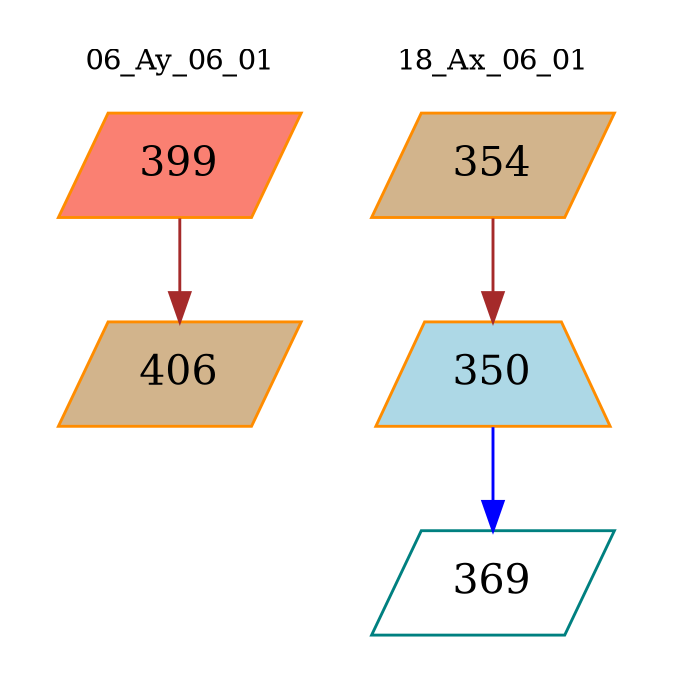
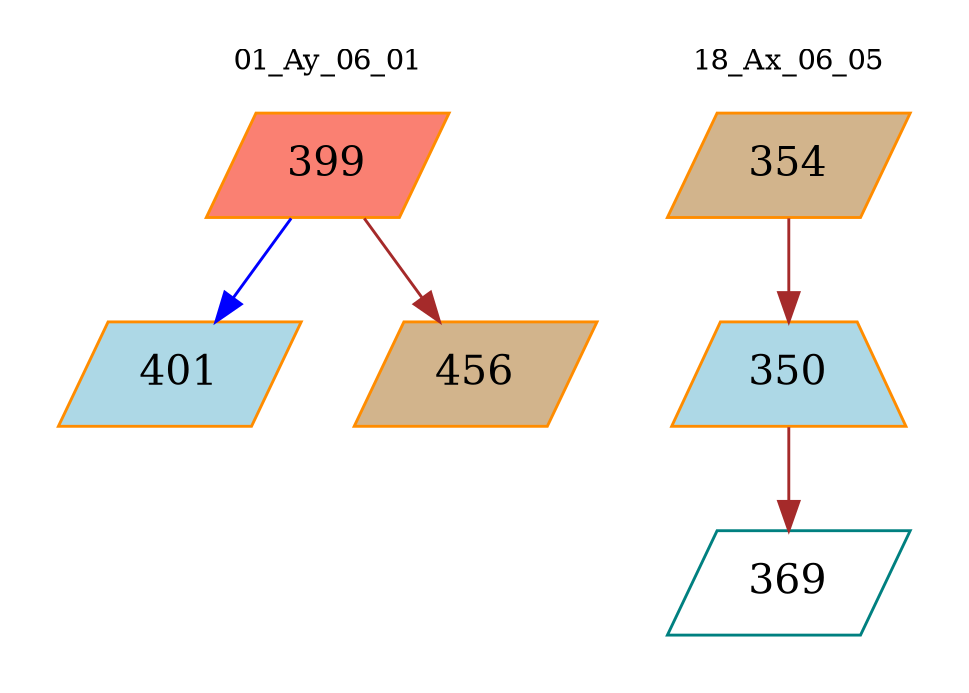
cluster "06_Ay_06_01": label "06_Ay_06_01" -> "01_Ay_06_01"
cluster "18_Ax_06_01": label "18_Ax_06_01" -> "18_Ax_06_05"
node "406": label "406" -> "456"
node "401": added
edge "350" -> "369": color blue -> brown
